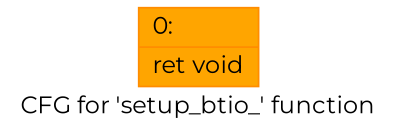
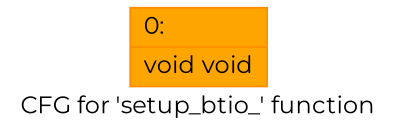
node "0:": text "ret void" -> "void void"
